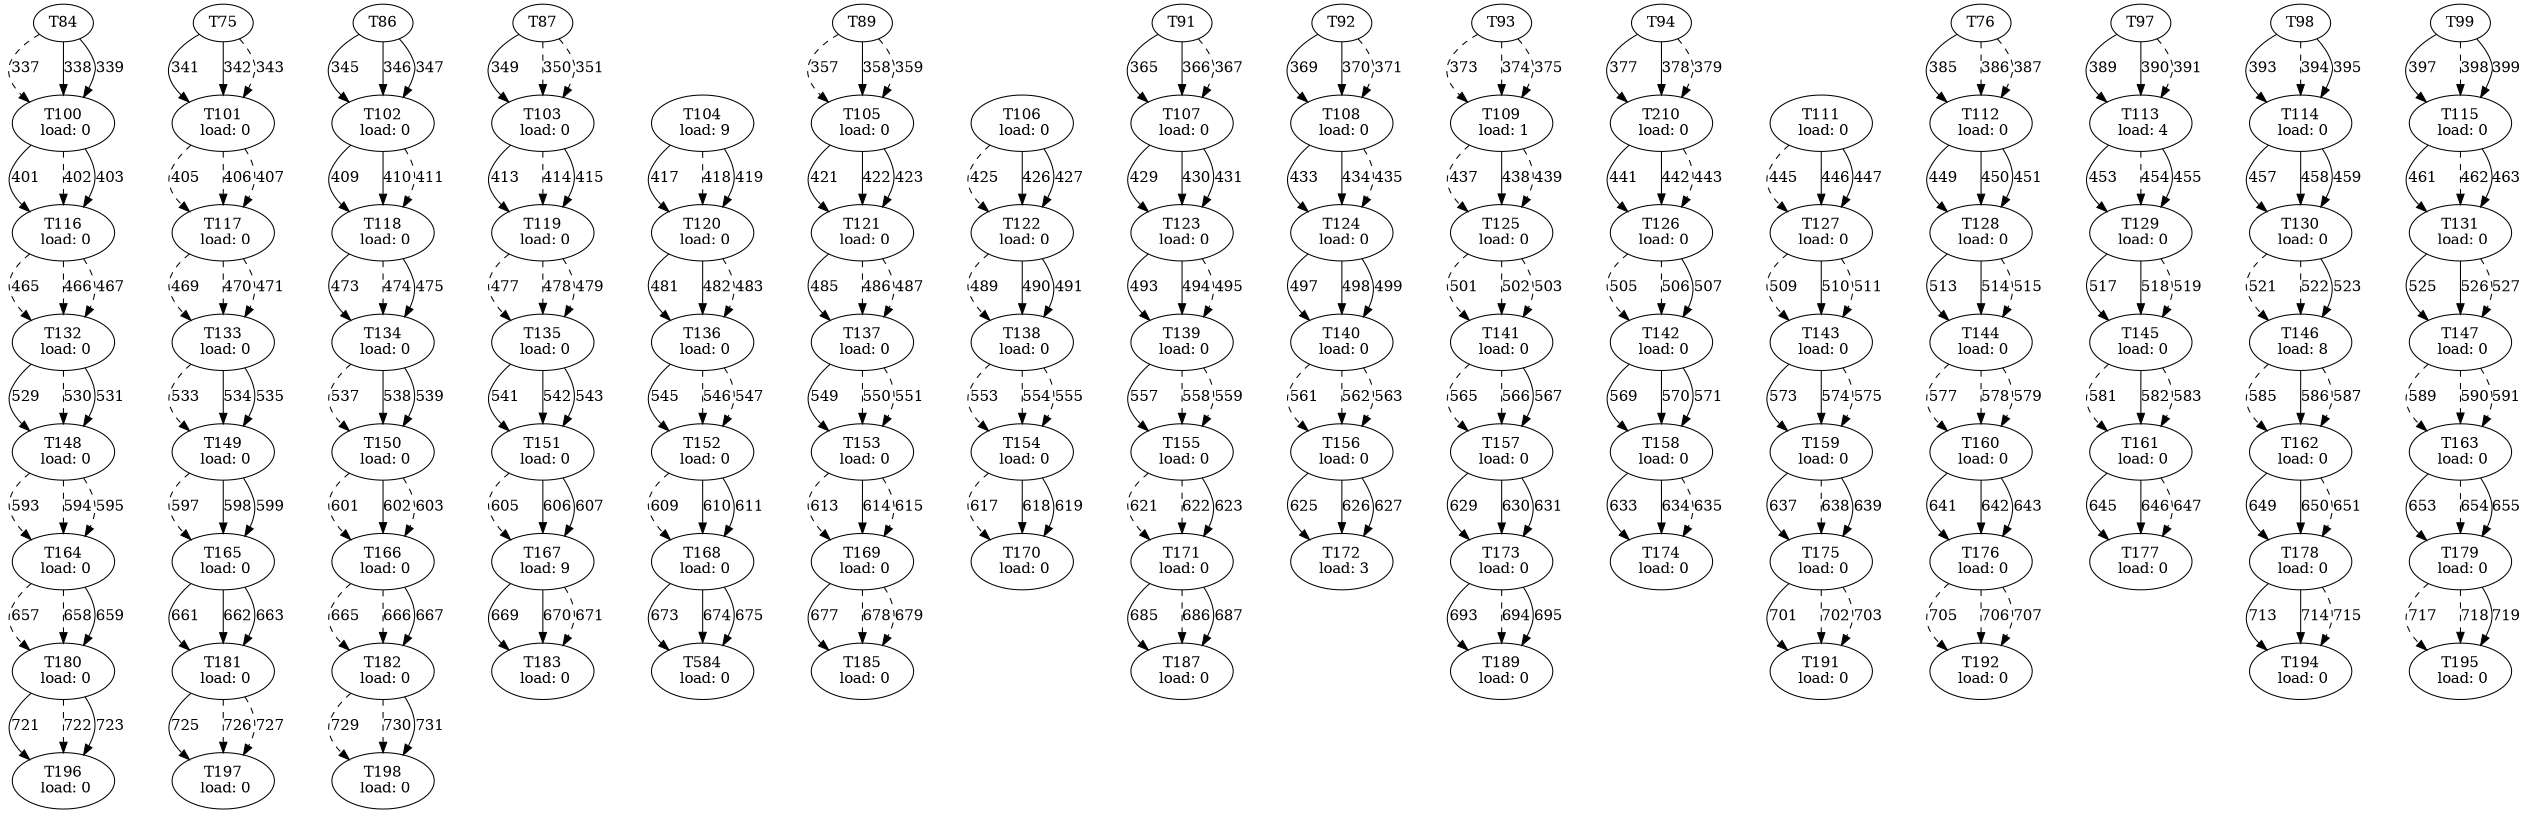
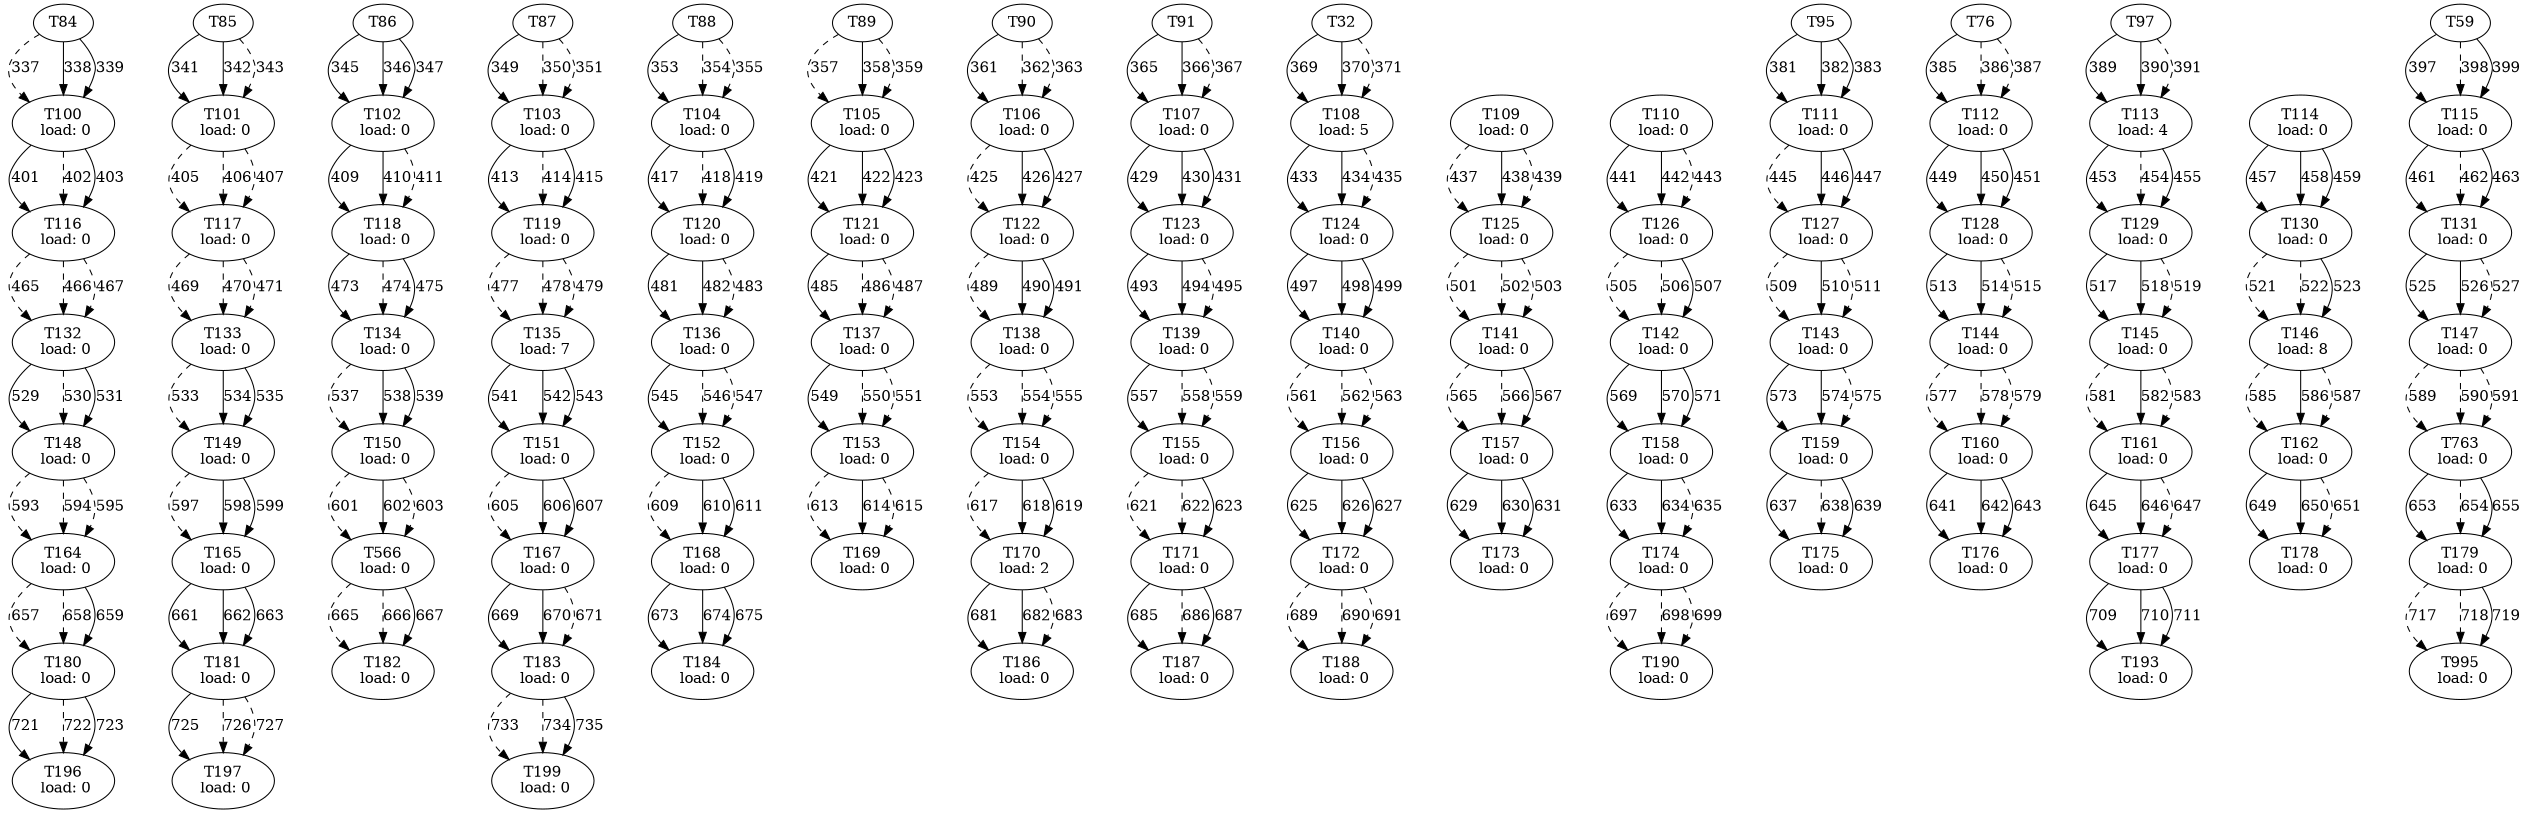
node "T75": label "T75" -> "T85"
node "T88": added
node "T90": added
node "T92": label "T92" -> "T32"
node "T93": removed
node "T94": removed
node "T95": added
node "T98": removed
node "T99": label "T99" -> "T59"
node "T104 load: 9": label "T104 load: 9" -> "T104 load: 0"
node "T108 load: 0": label "T108 load: 0" -> "T108 load: 5"
node "T109 load: 1": label "T109 load: 1" -> "T109 load: 0"
node "T210 load: 0": label "T210 load: 0" -> "T110 load: 0"
node "T135 load: 0": label "T135 load: 0" -> "T135 load: 7"
node "T163 load: 0": label "T163 load: 0" -> "T763 load: 0"
node "T166 load: 0": label "T166 load: 0" -> "T566 load: 0"
node "T167 load: 9": label "T167 load: 9" -> "T167 load: 0"
node "T170 load: 0": label "T170 load: 0" -> "T170 load: 2"
node "T172 load: 3": label "T172 load: 3" -> "T172 load: 0"
node "T584 load: 0": label "T584 load: 0" -> "T184 load: 0"
node "T185 load: 0": removed
node "T186 load: 0": added
node "T188 load: 0": added
node "T189 load: 0": removed
node "T190 load: 0": added
node "T191 load: 0": removed
node "T192 load: 0": removed
node "T193 load: 0": added
node "T194 load: 0": removed
node "T195 load: 0": label "T195 load: 0" -> "T995 load: 0"
node "T198 load: 0": removed
node "T199 load: 0": added
